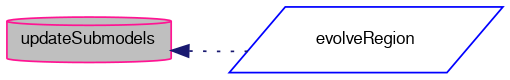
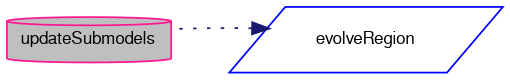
edge "evolveRegion" -> "updateSubmodels": reversed
